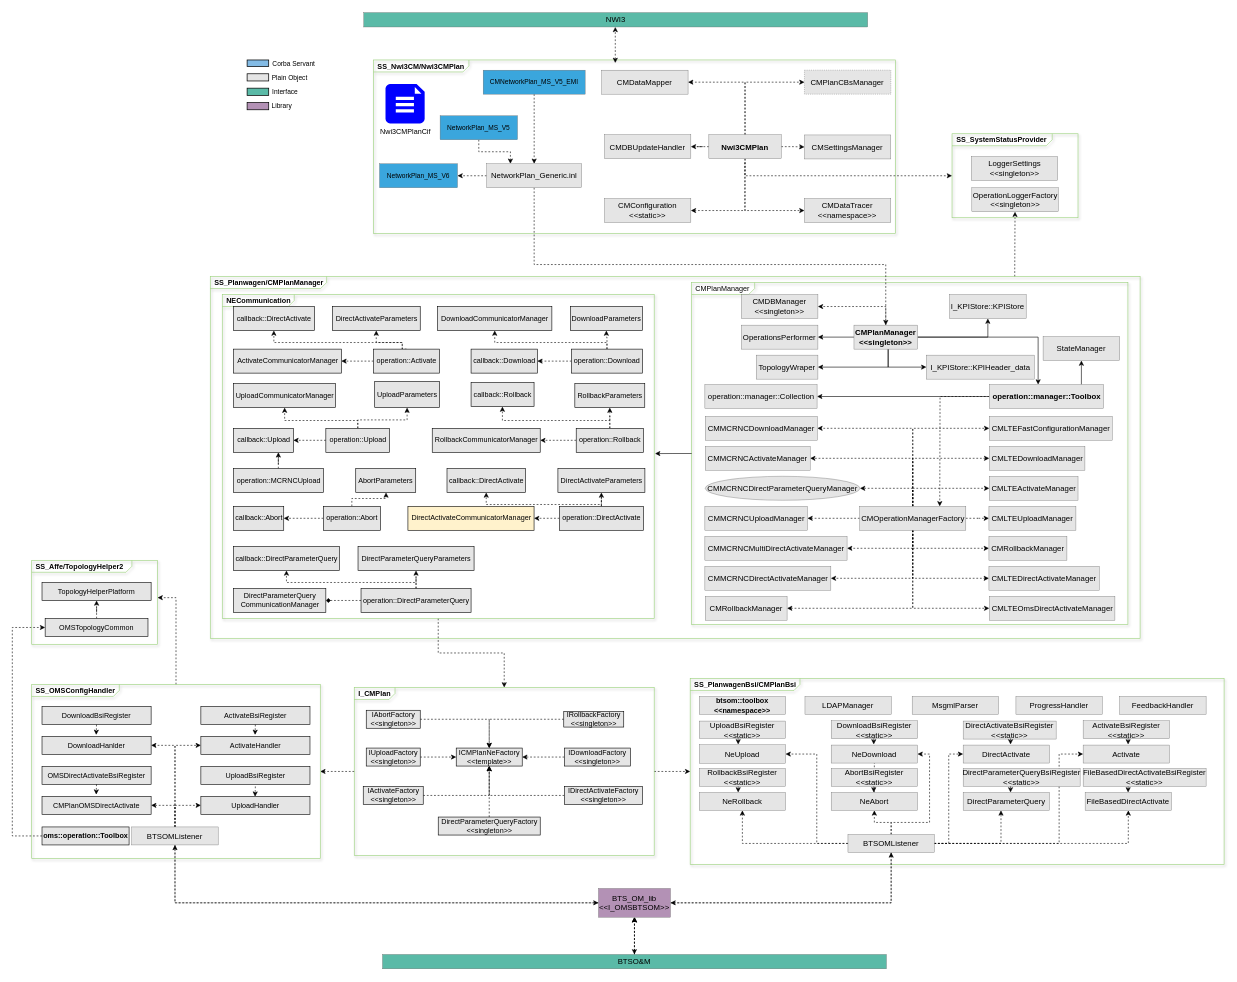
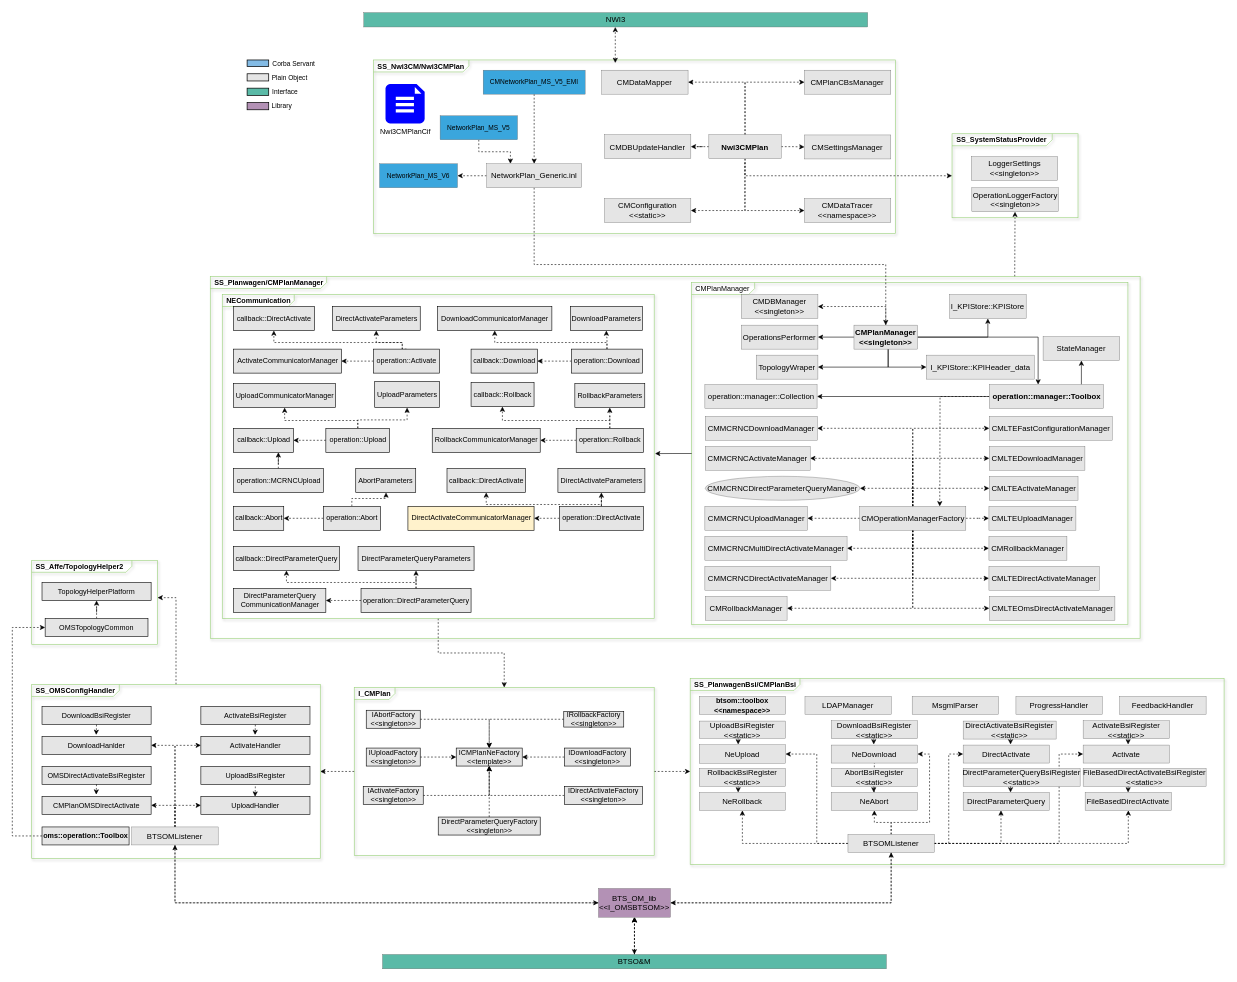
node "CMPlanCBsManager": style dashed -> solid
edge "operation::DirectParameterQuery" -> "DirectParameterQuery CommunicationManager": arrowhead diamond -> classic
